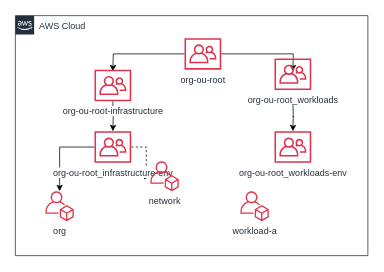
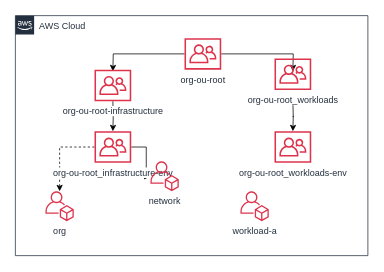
edge "org-ou-root_infrastructure-env" -> "org": style solid -> dashed
edge "org-ou-root_infrastructure-env" -> "network": style dashed -> solid
